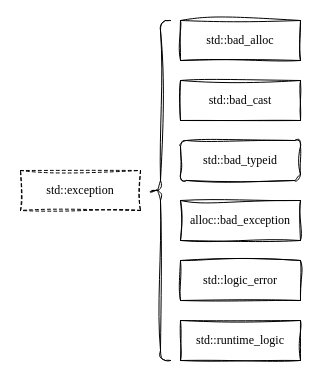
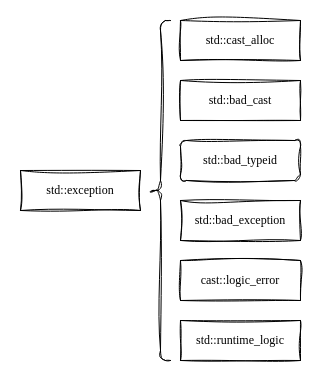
node "std::bad_alloc": label "std::bad_alloc" -> "std::cast_alloc"
node "std::exception": style dashed -> solid
node "alloc::bad_exception": label "alloc::bad_exception" -> "std::bad_exception"
node "std::logic_error": label "std::logic_error" -> "cast::logic_error"
